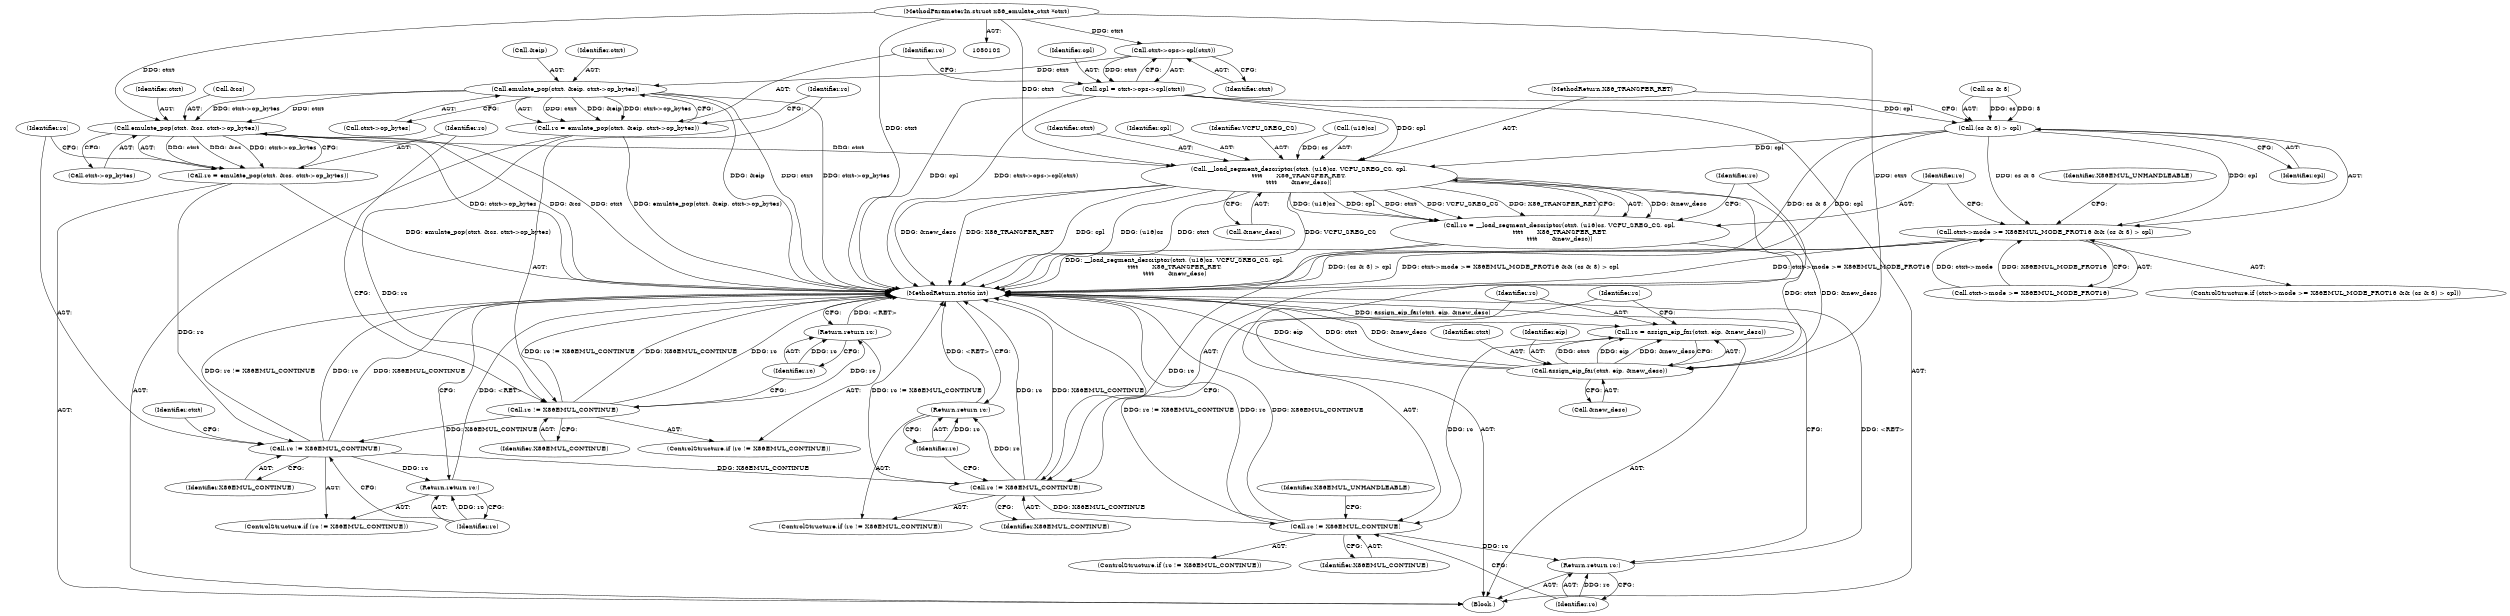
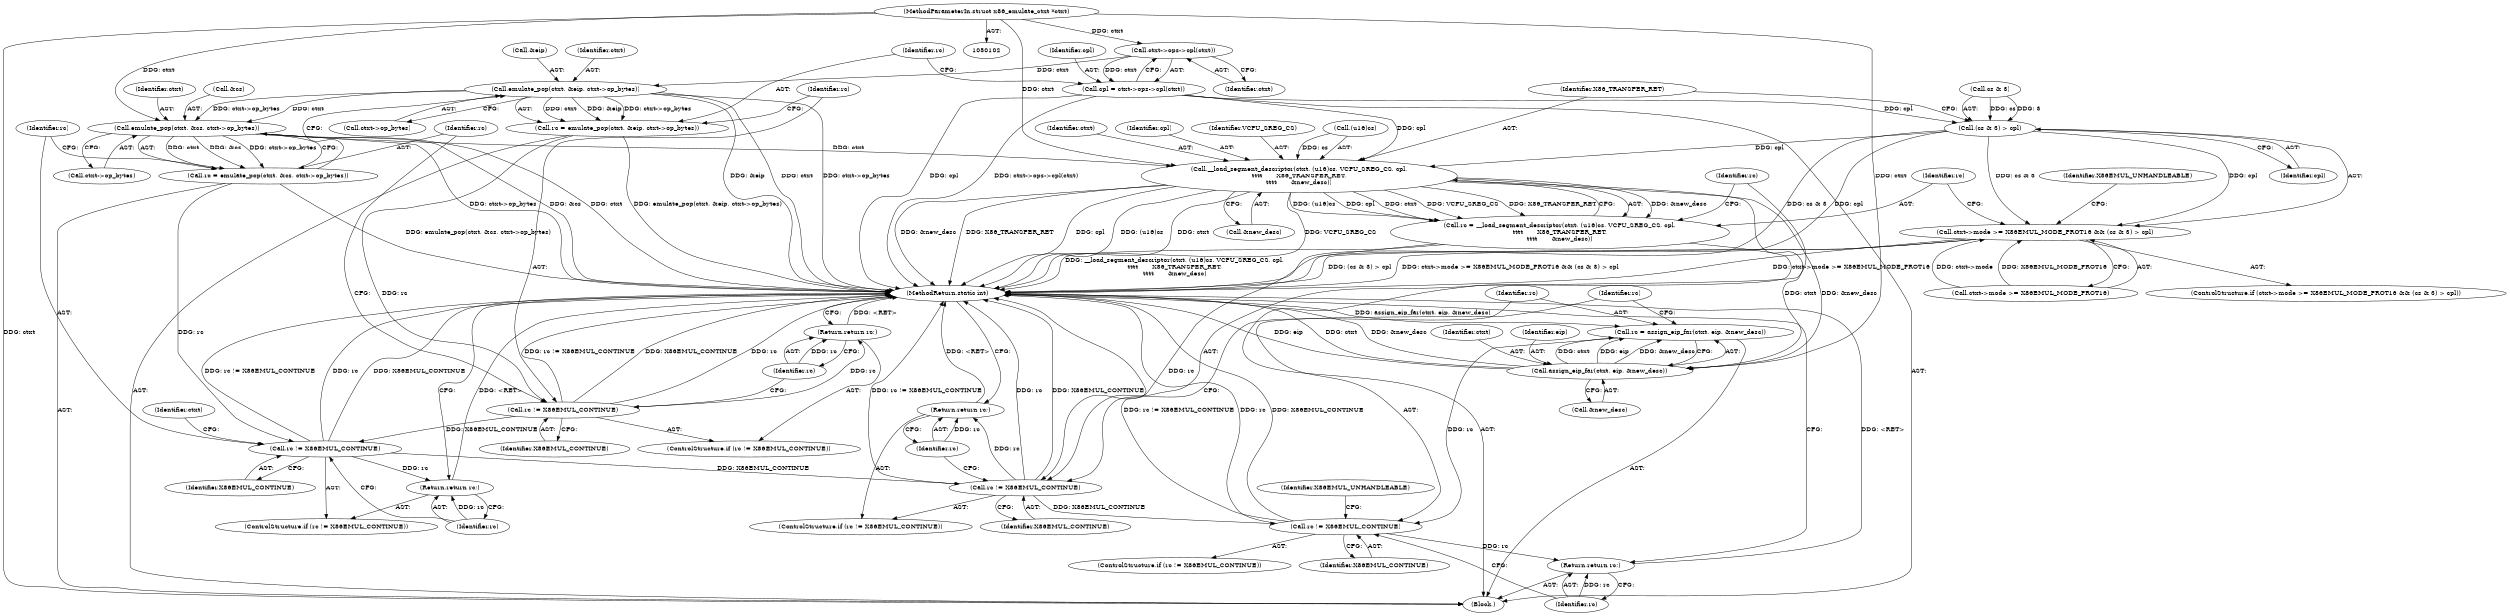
node "(MethodReturn,X86_TRANSFER_RET)": label "(MethodReturn,X86_TRANSFER_RET)" -> "(Identifier,X86_TRANSFER_RET)"
edge "(Call,rc = emulate_pop(ctxt, &eip, ctxt->op_bytes))" -> "(Call,emulate_pop(ctxt, &eip, ctxt->op_bytes))": now "(Call,rc = emulate_pop(ctxt, &cs, ctxt->op_bytes))" -> "(Call,emulate_pop(ctxt, &eip, ctxt->op_bytes))"
edge "(MethodParameterIn,struct x86_emulate_ctxt *ctxt)" -> "(MethodReturn,static int)": now "(MethodParameterIn,struct x86_emulate_ctxt *ctxt)" -> "(Block,)"
